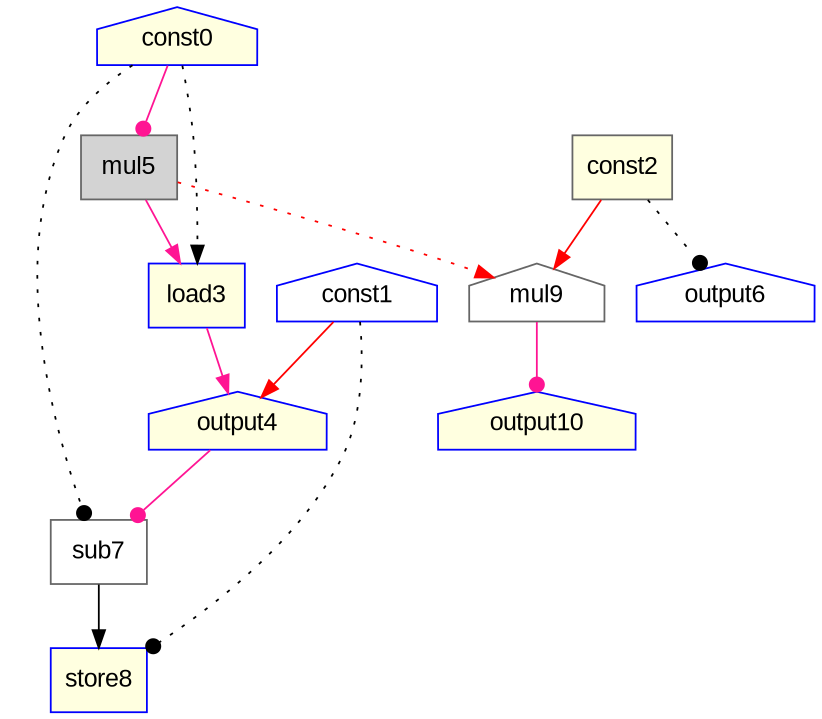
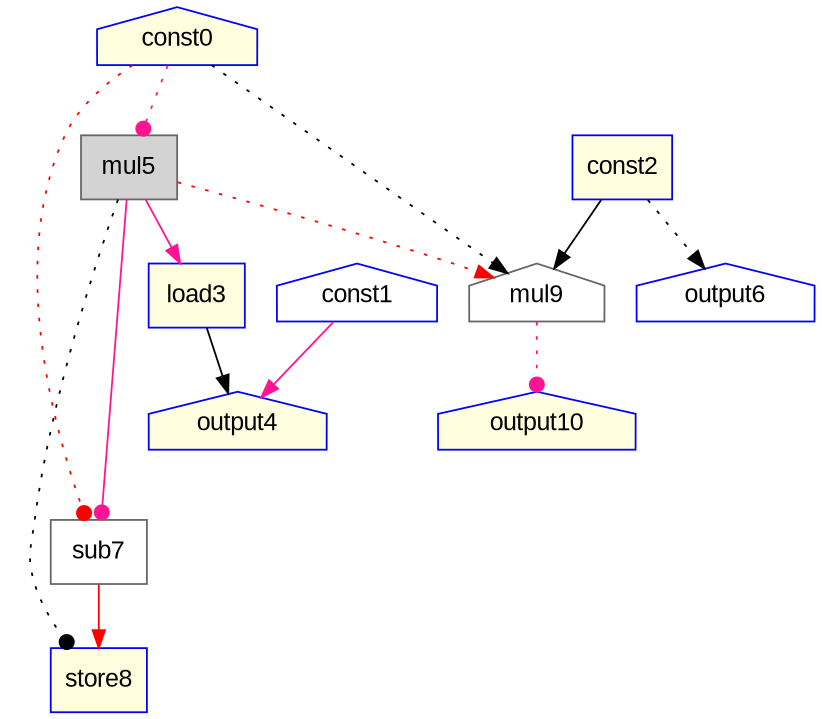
edge "const0" -> "mul5": style solid -> dotted
edge "const0" -> "load3": now "const0" -> "mul9"
node "const2": color gray40 -> blue
edge "const2" -> "mul9": color red -> black
edge "const2" -> "output6": arrowhead dot -> normal
edge "const0" -> "sub7": color black -> red
edge "mul9" -> "output10": style solid -> dotted
edge "load3" -> "output4": color deeppink -> black
edge "const1" -> "output4": color red -> deeppink
edge "output4" -> "sub7": now "mul5" -> "sub7"
edge "const1" -> "store8": now "mul5" -> "store8"
edge "sub7" -> "store8": color black -> red
